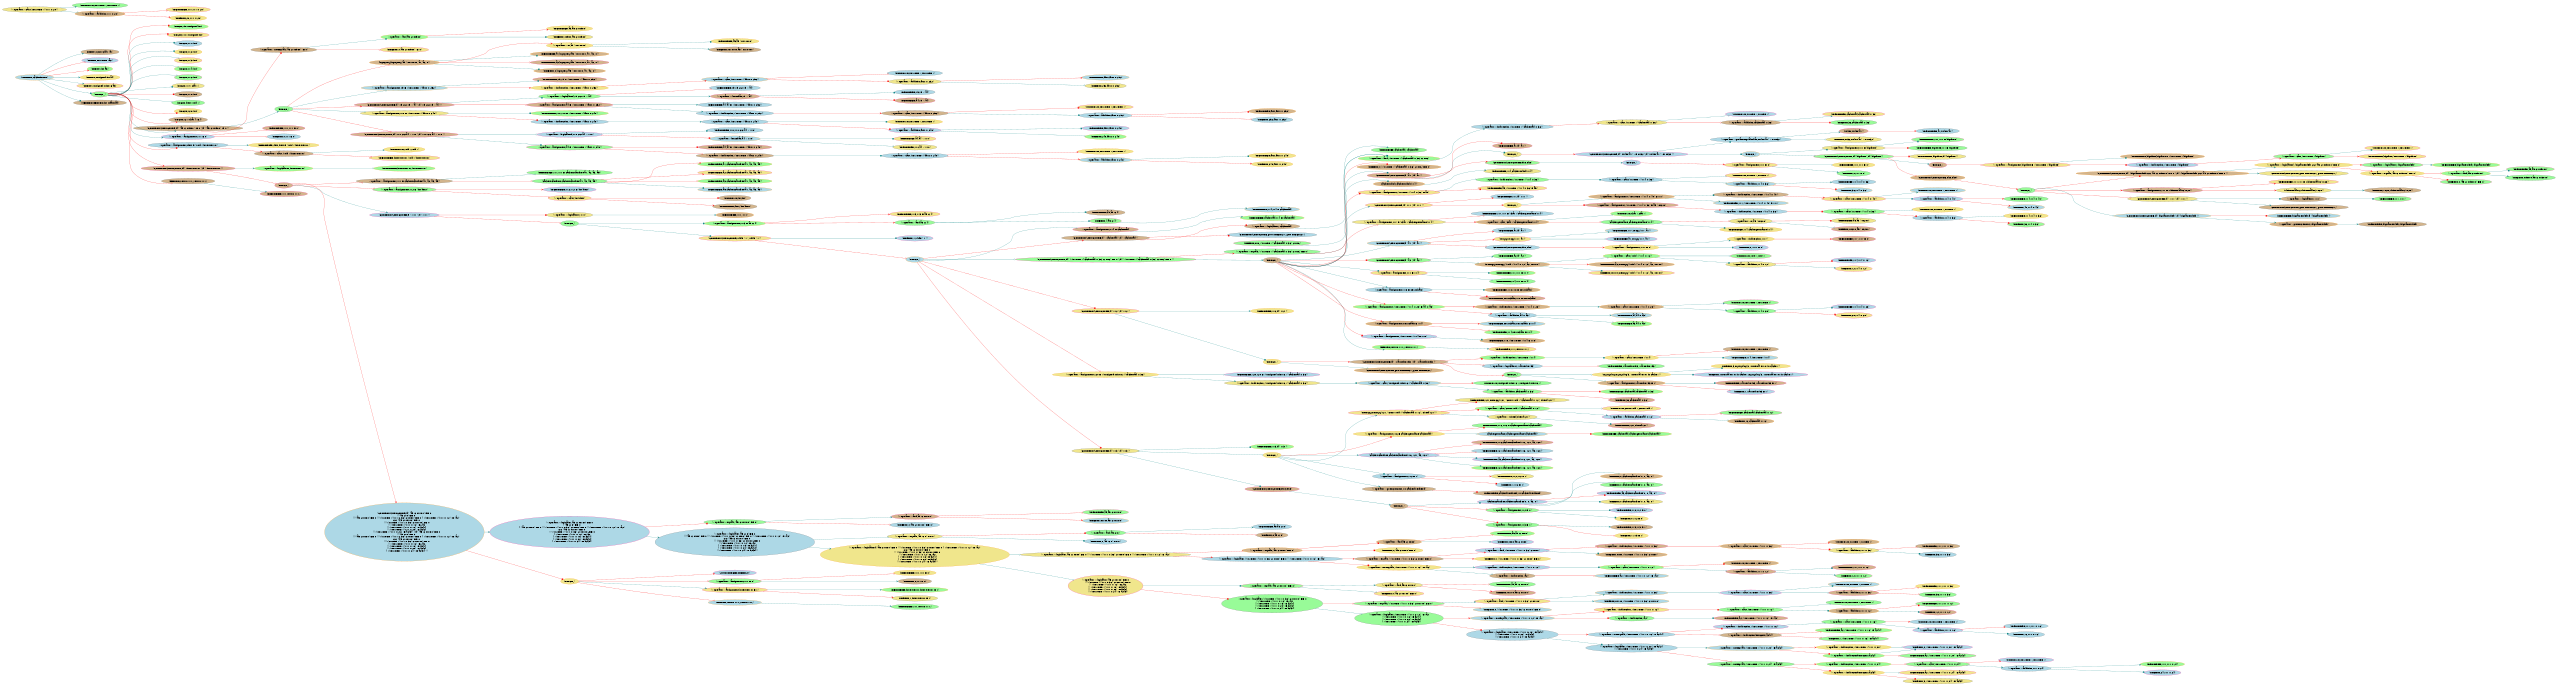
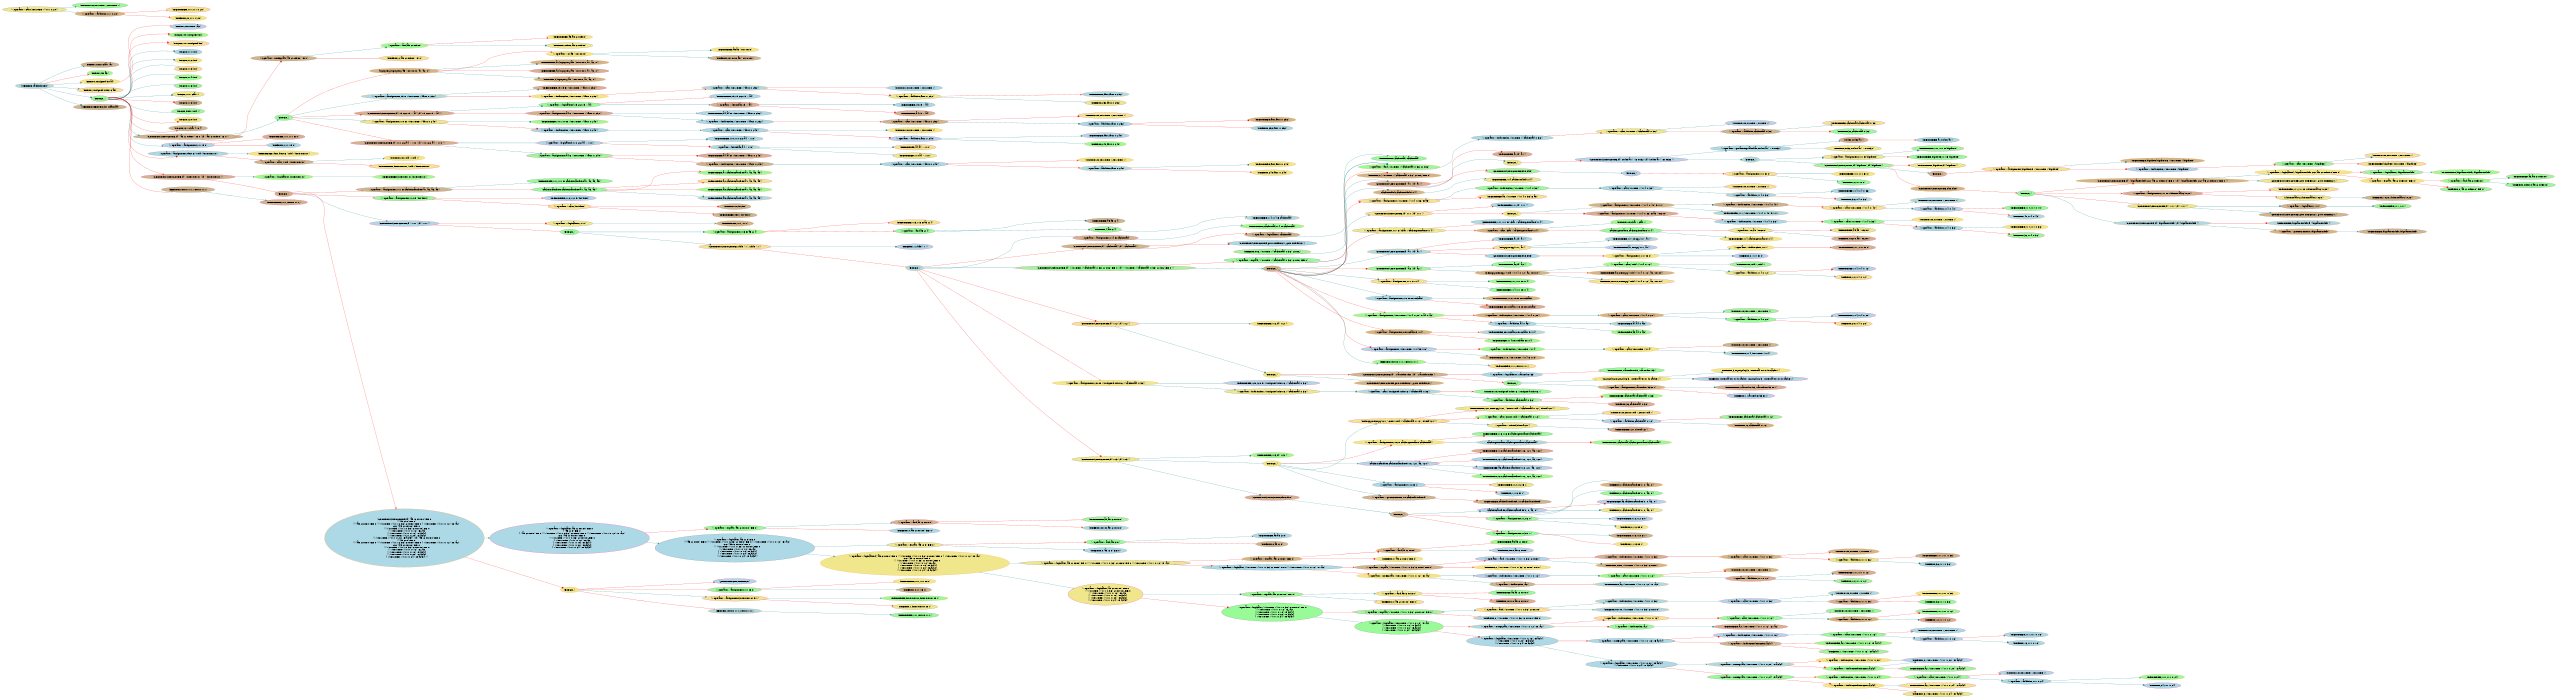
edge "(METHOD,cache_insert)" -> "(PARAM,_DWORD *a2)": now "(PARAM,unsigned int a4)" -> "(PARAM,_DWORD *a2)"
edge "(CONTROL_STRUCTURE,if ( !warned_8153 ),if ( !warned_8153 ))" -> "(<operator>.indirection,*(_DWORD *)v14)": now "(<operator>.assignment,*(_DWORD *)v14 = v18)" -> "(<operator>.indirection,*(_DWORD *)v14)"
